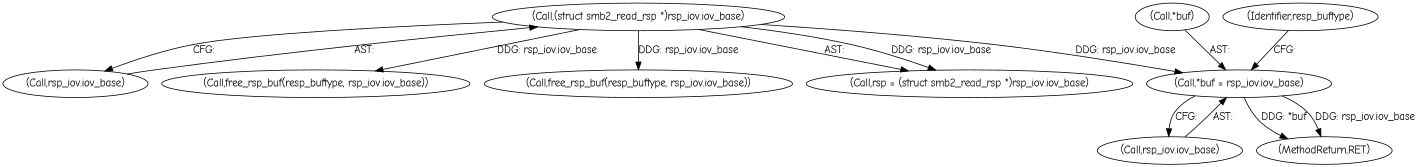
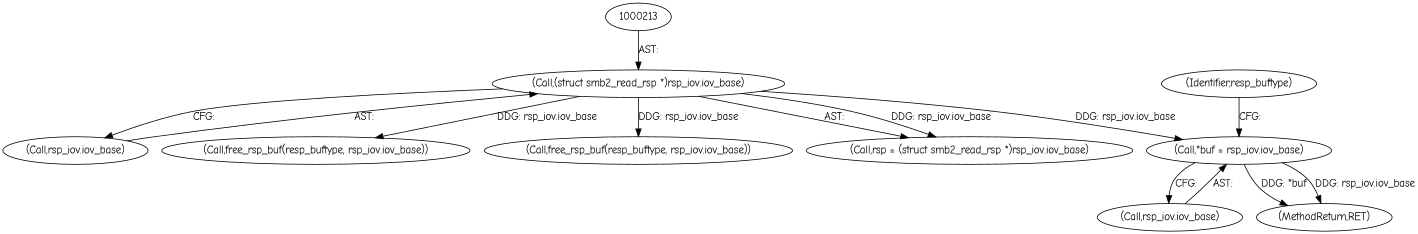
node "1000213": added
node "(Call,*buf)": removed
